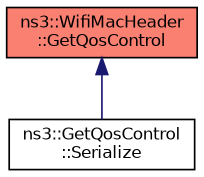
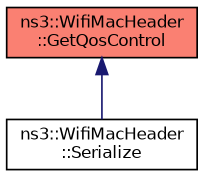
node "ns3::GetQosControl ::Serialize": label "ns3::GetQosControl ::Serialize" -> "ns3::WifiMacHeader ::Serialize"
